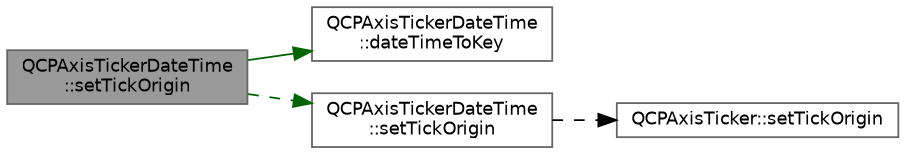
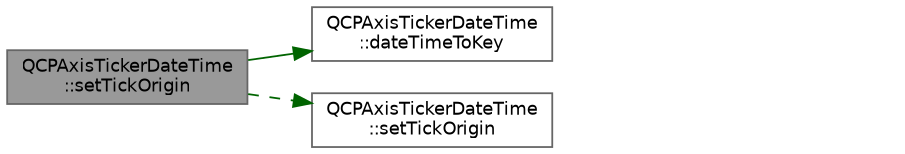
node "QCPAxisTicker::setTickOrigin": removed
